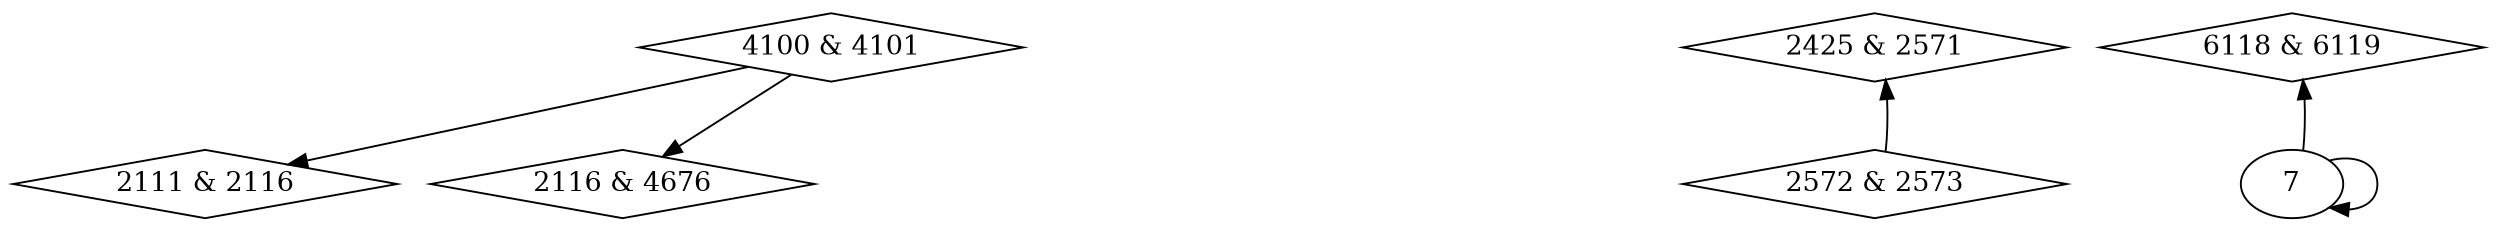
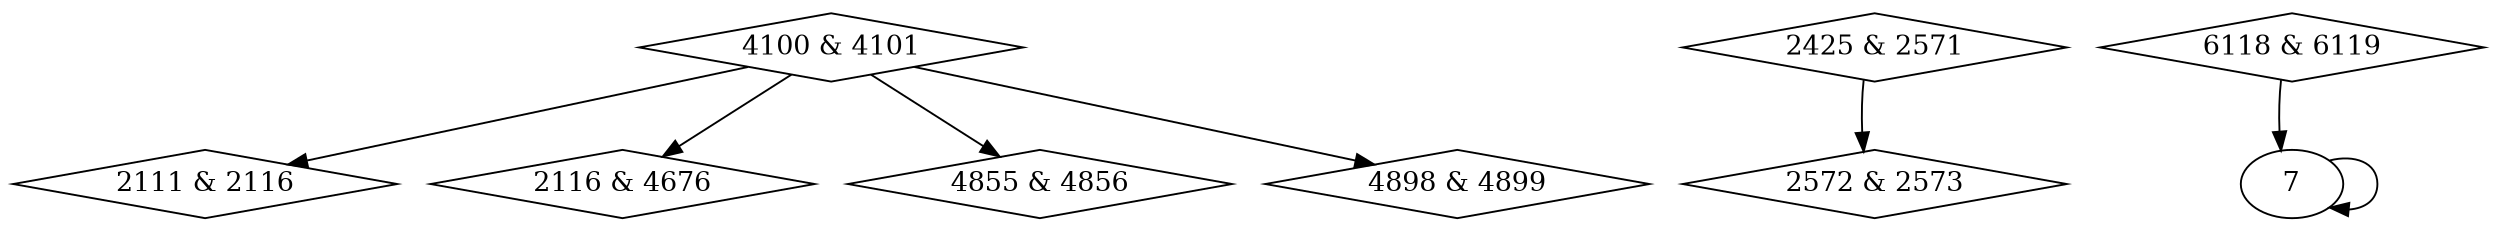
edge "7" -> "6118 & 6119": reversed
edge "2572 & 2573" -> "2425 & 2571": reversed
node "4855 & 4856": added
node "4898 & 4899": added
